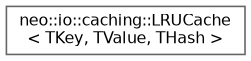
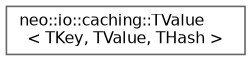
node "neo::io::caching::LRUCache < TKey, TValue, THash >": label "neo::io::caching::LRUCache < TKey, TValue, THash >" -> "neo::io::caching::TValue < TKey, TValue, THash >"
